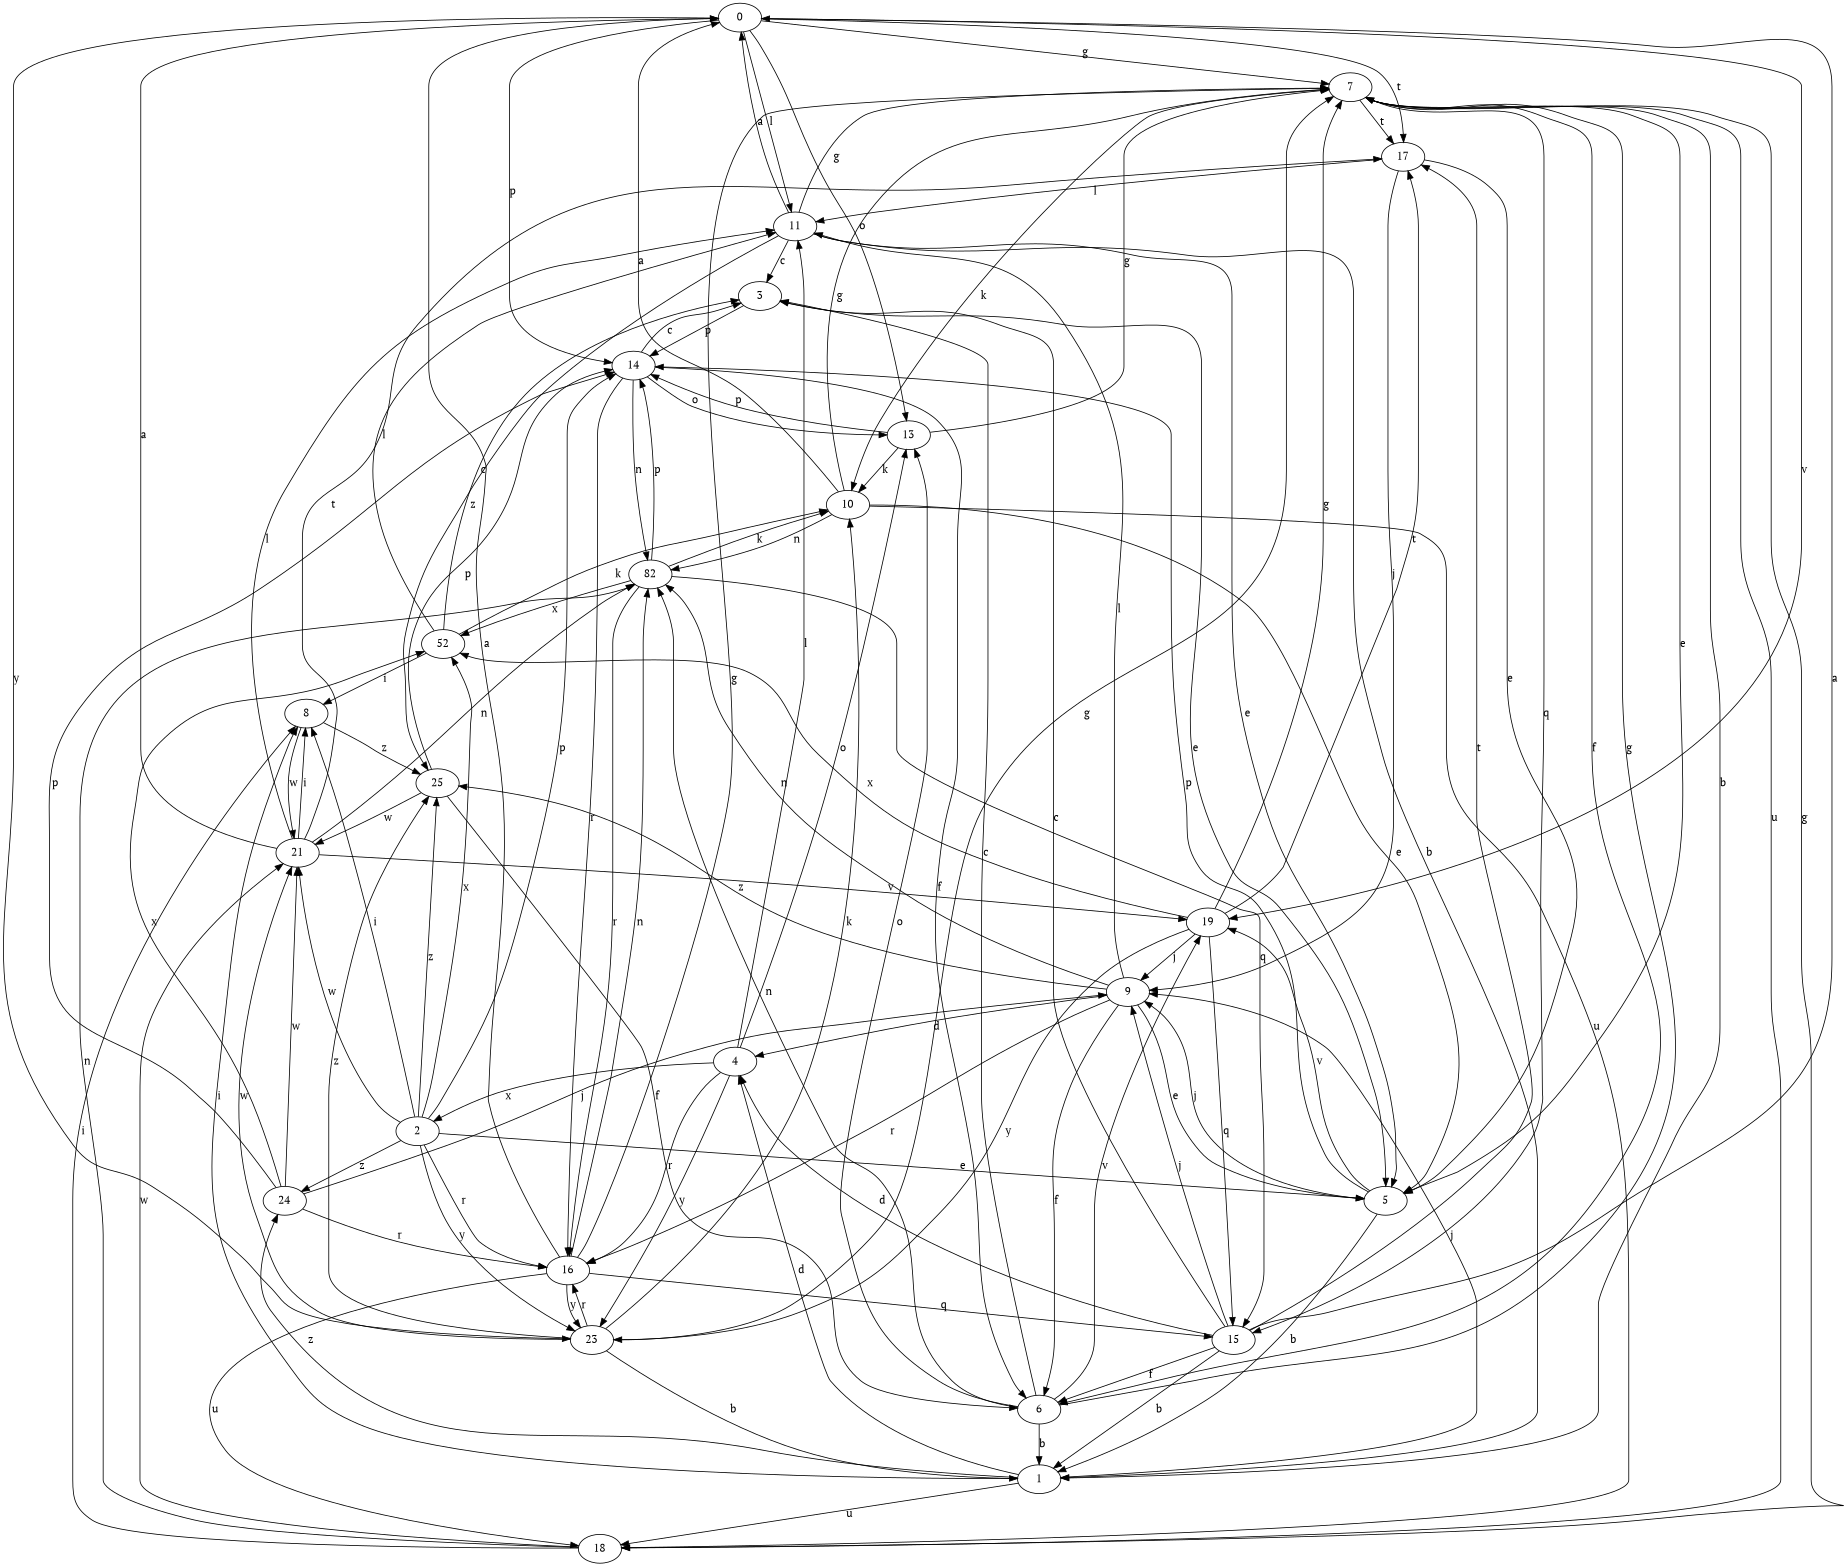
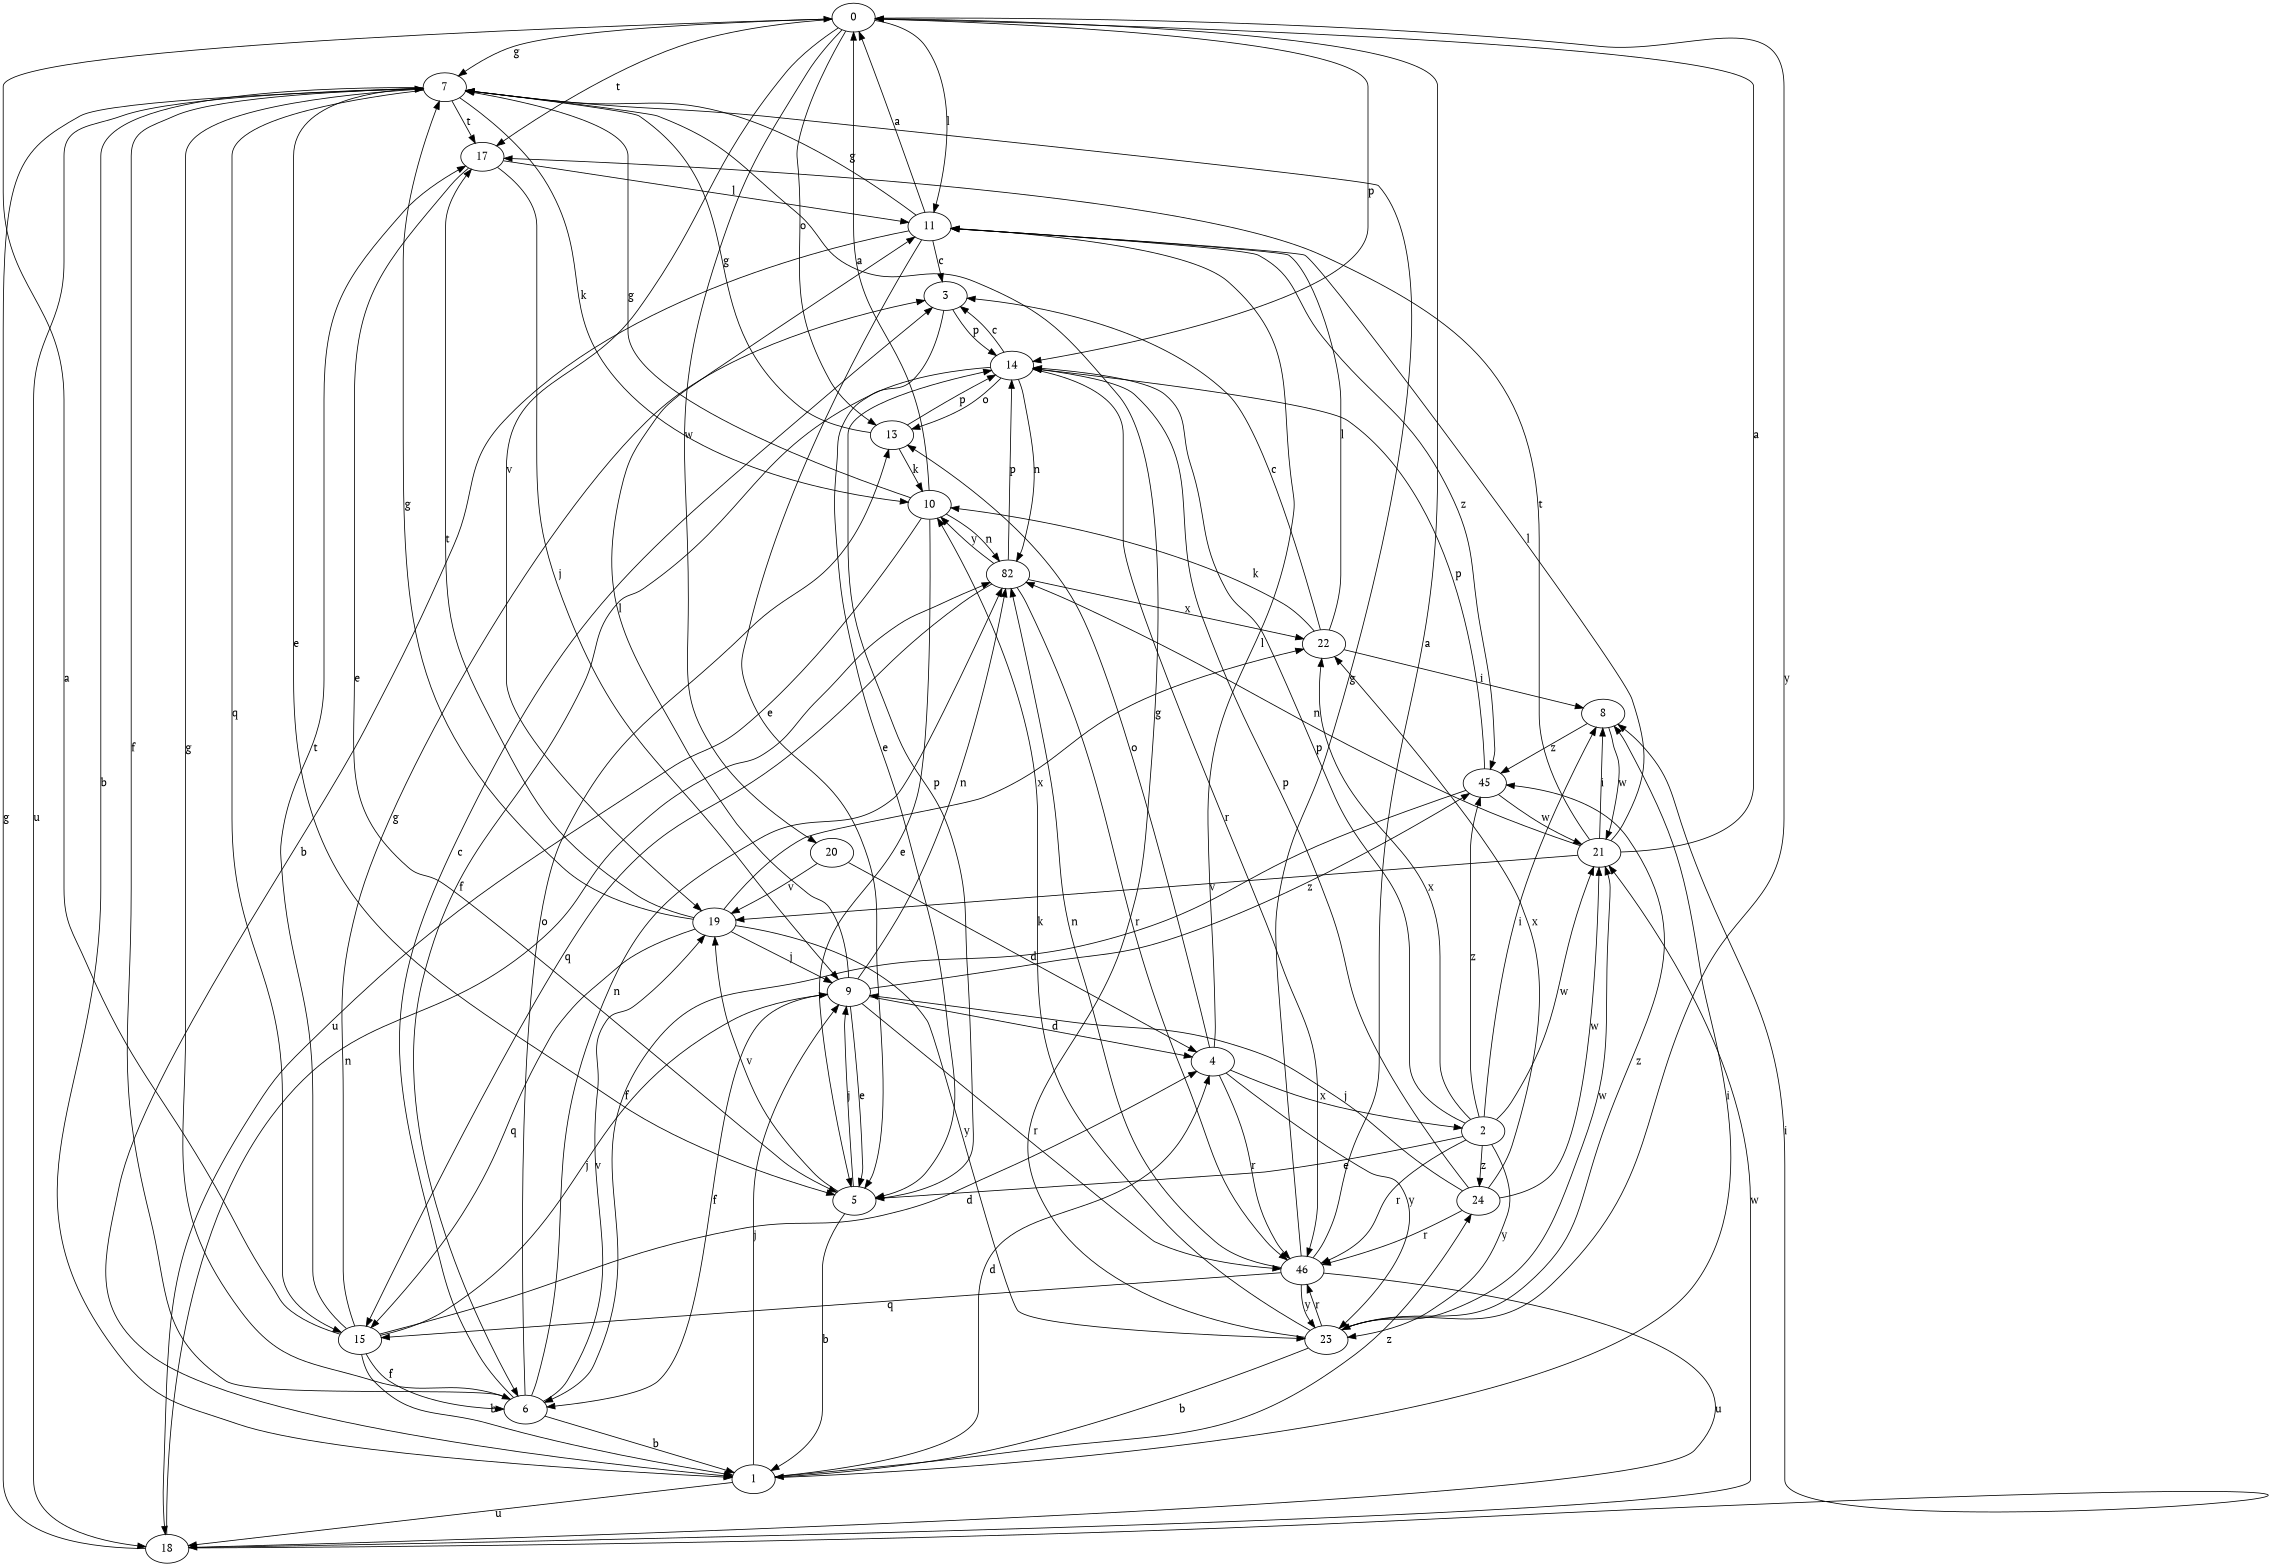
edge "82" -> "10": label "k" -> "y"
node "52": label "52" -> "22"
node "25": label "25" -> "45"
edge "15" -> "3": label "c" -> "g"
node "20": added
node "16": label "16" -> "46"
